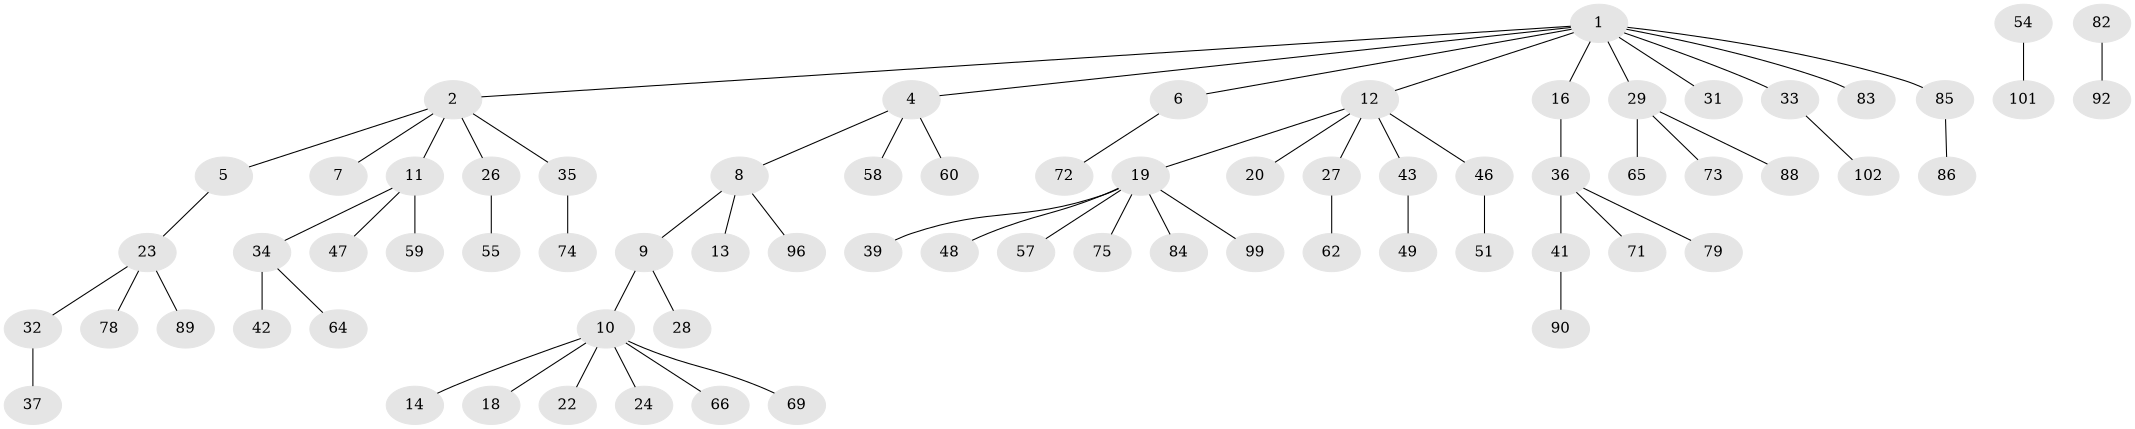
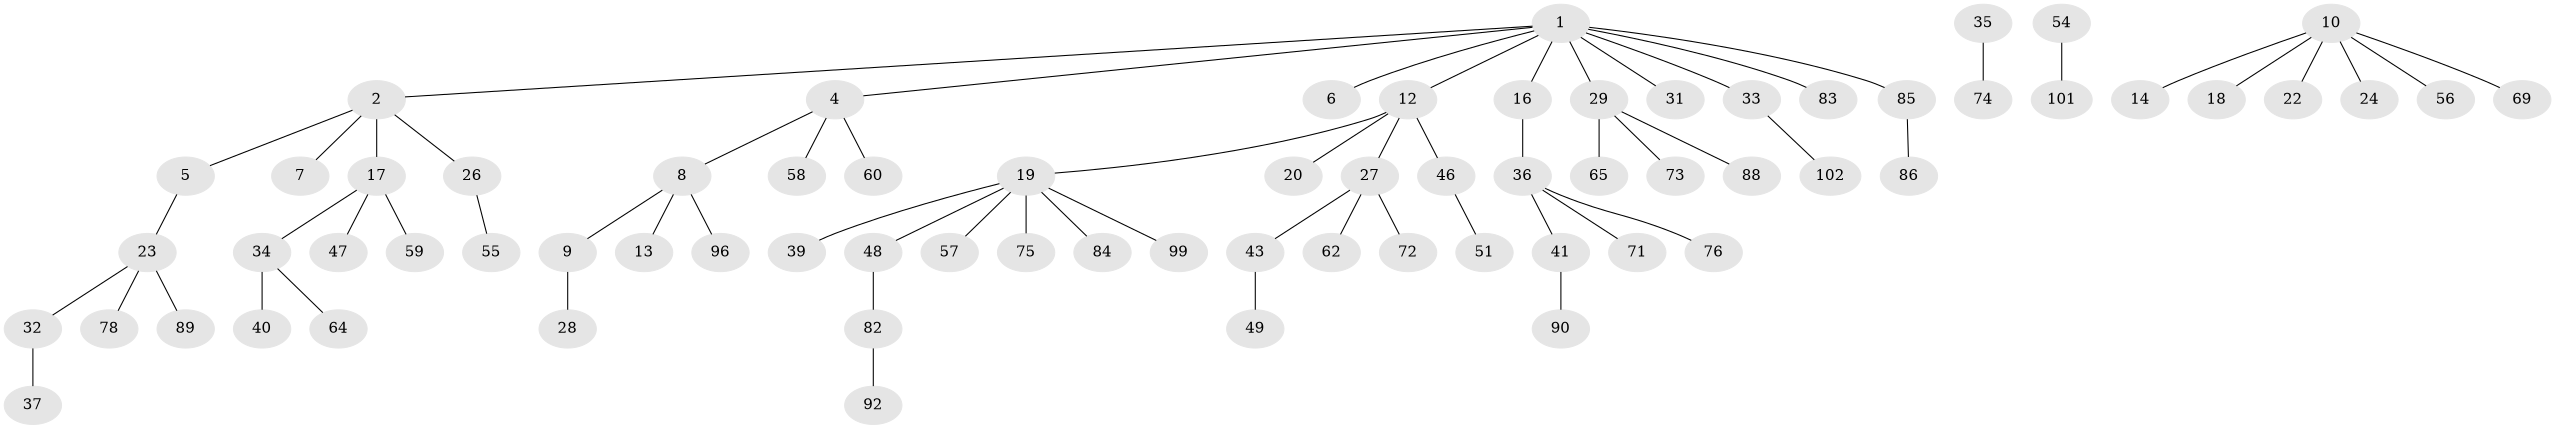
edge "2" -- "35": removed
edge "6" -- "72": now "27" -- "72"
edge "12" -- "43": now "27" -- "43"
node "11": label "11" -> "17"
node "79": label "79" -> "76"
edge "9" -- "10": removed
edge "48" -- "82": added
node "42": label "42" -> "40"
node "66": label "66" -> "56"
